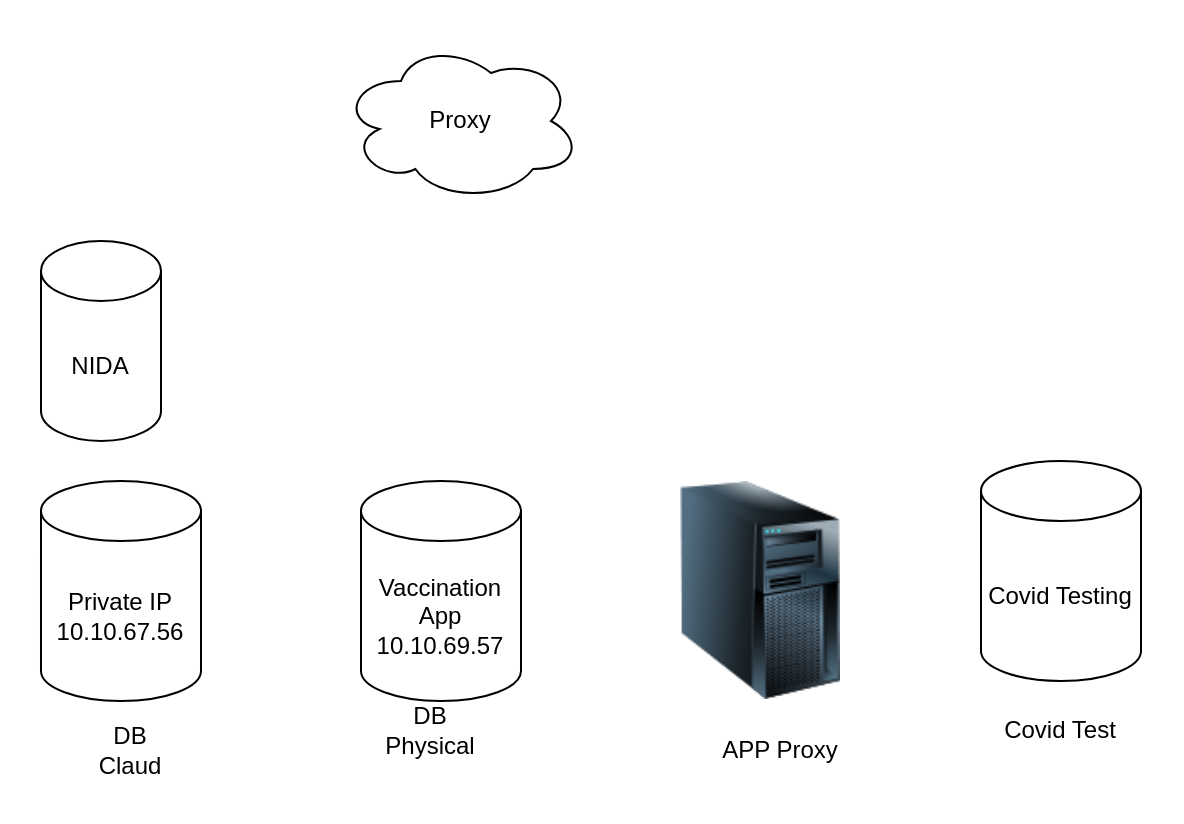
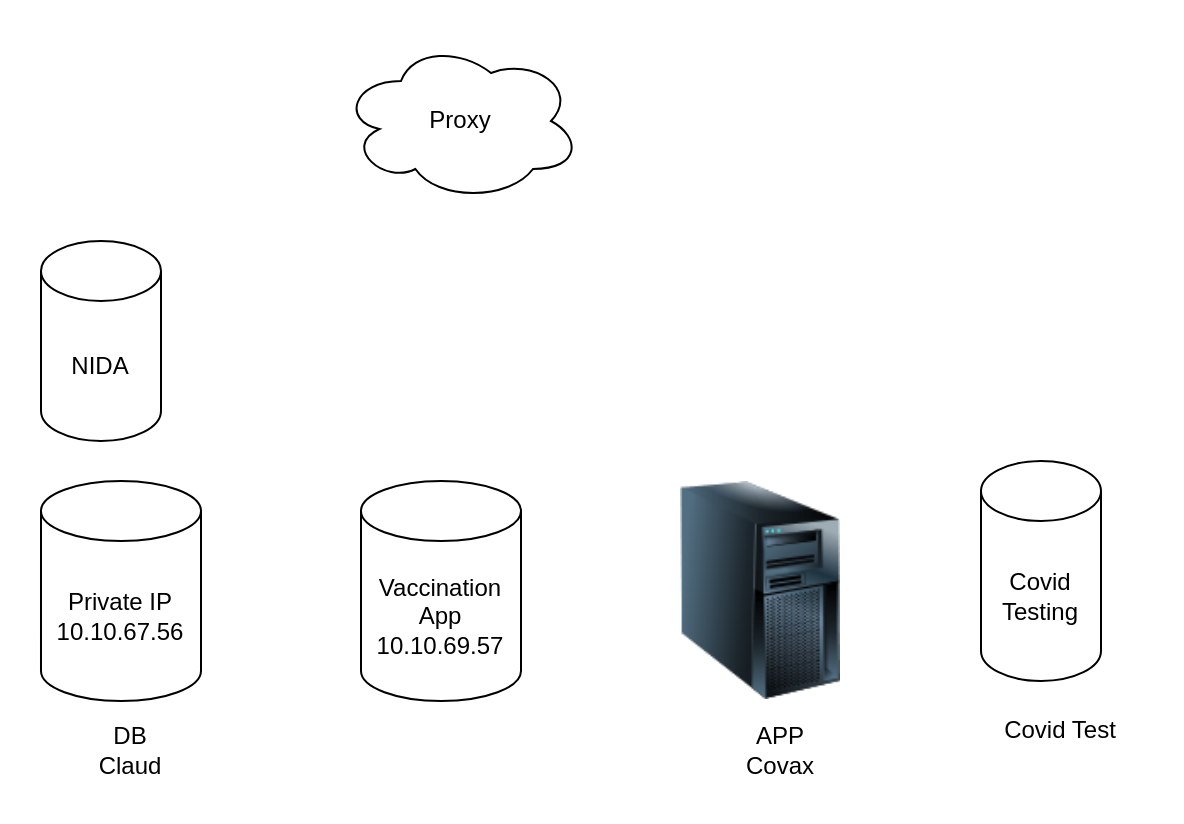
node "Covid Testing": size 160x220 -> 120x220
node "DB Physical": removed
node "APP Proxy": label "APP Proxy" -> "APP Covax"
